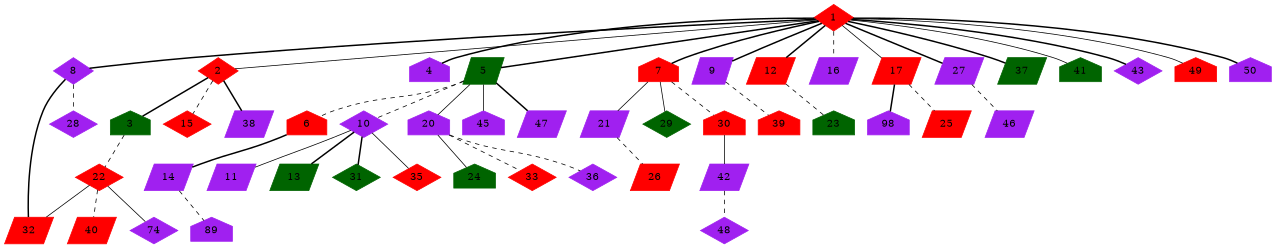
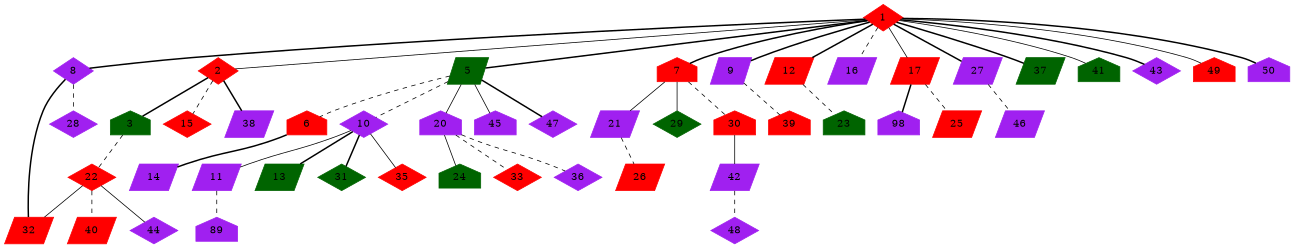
node "4": removed
node "47": shape parallelogram -> diamond
edge "14" -- "89": now "11" -- "89"
node "74": label "74" -> "44"
